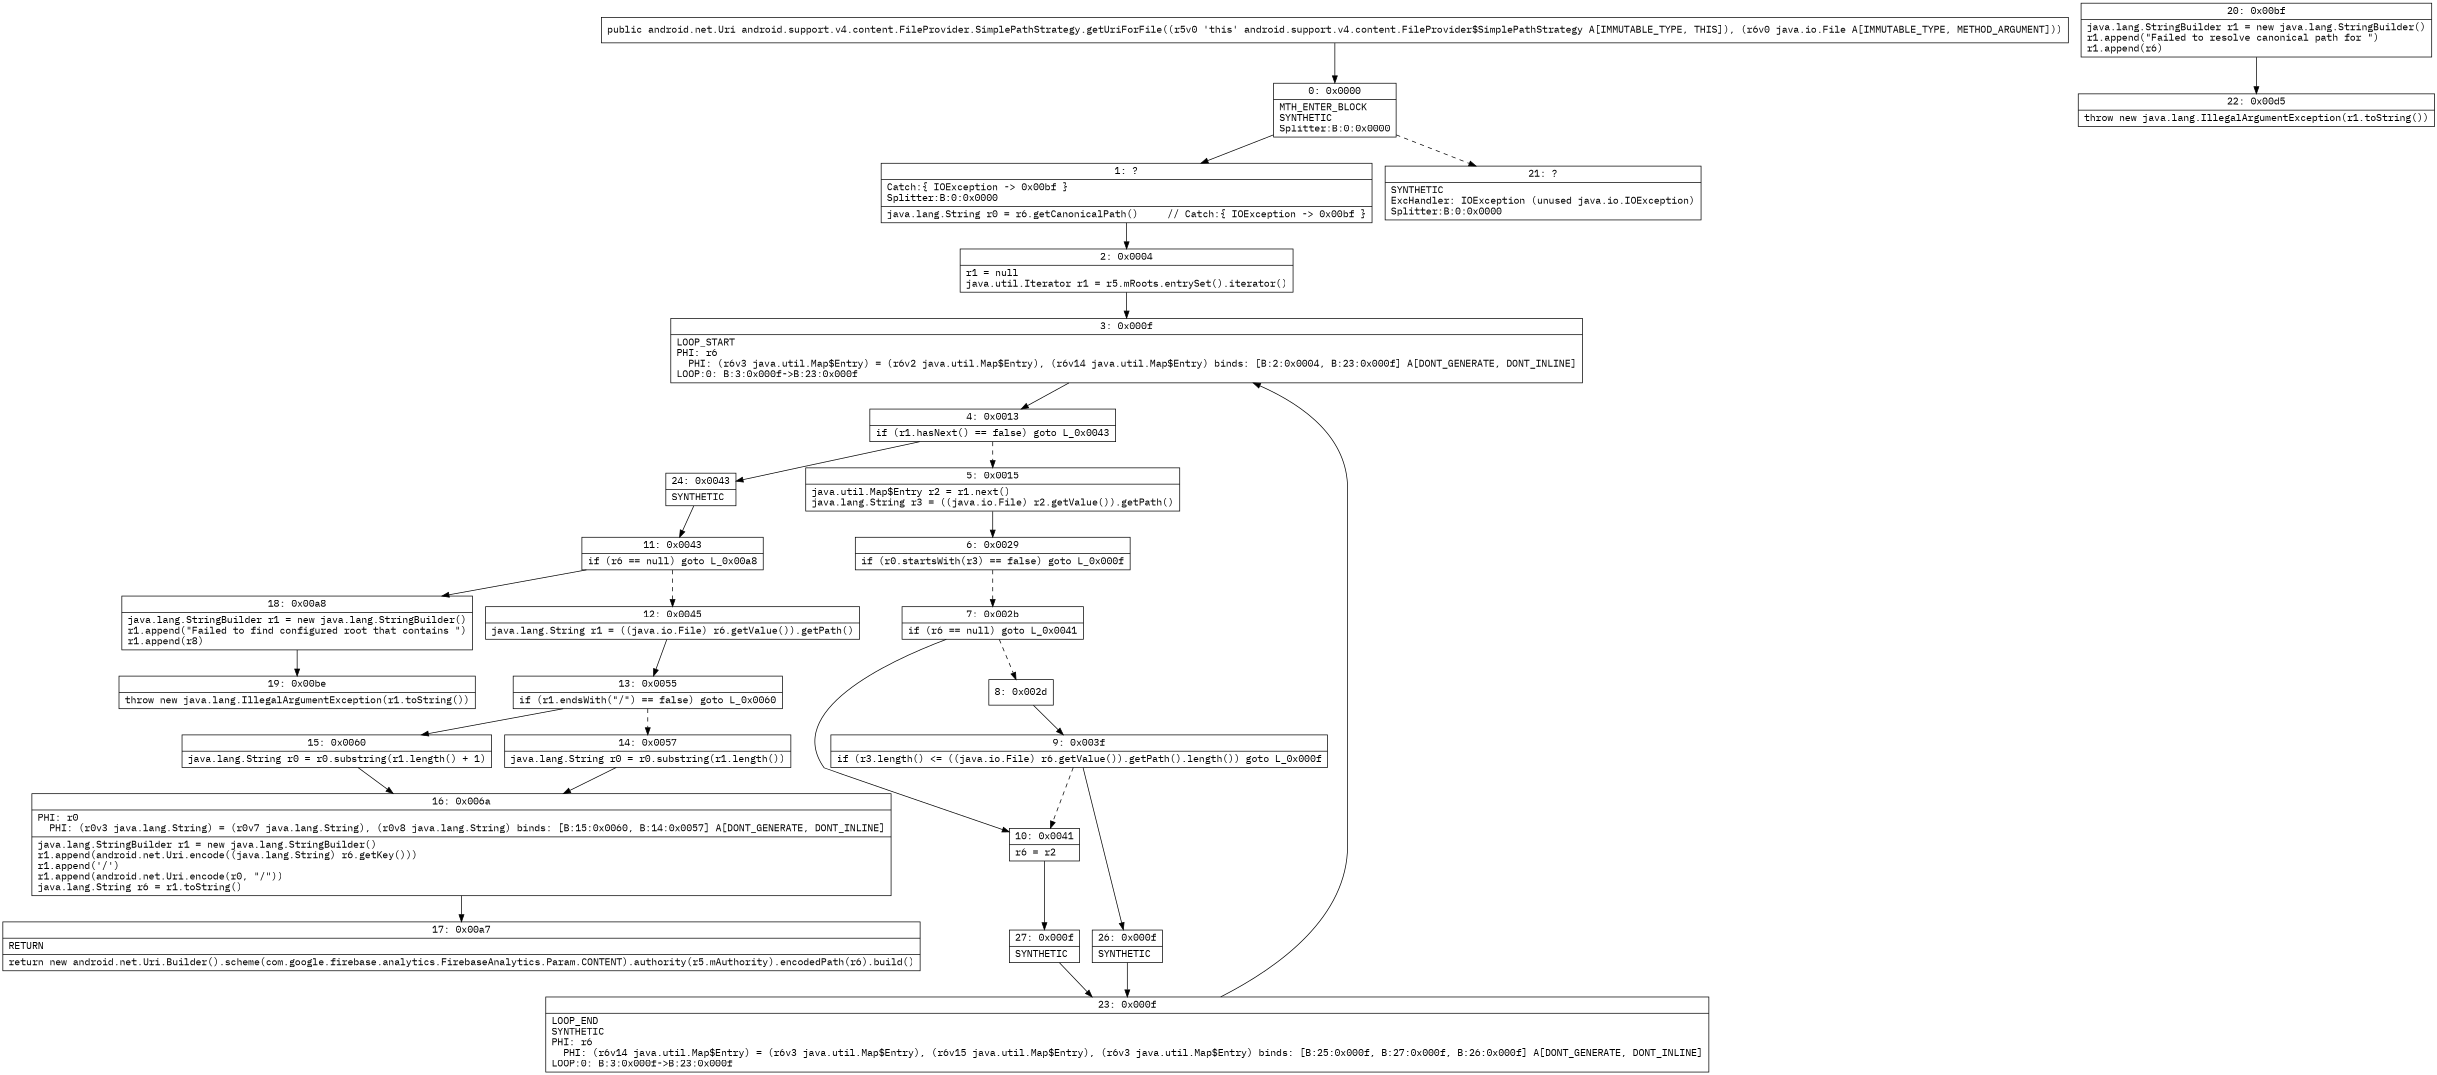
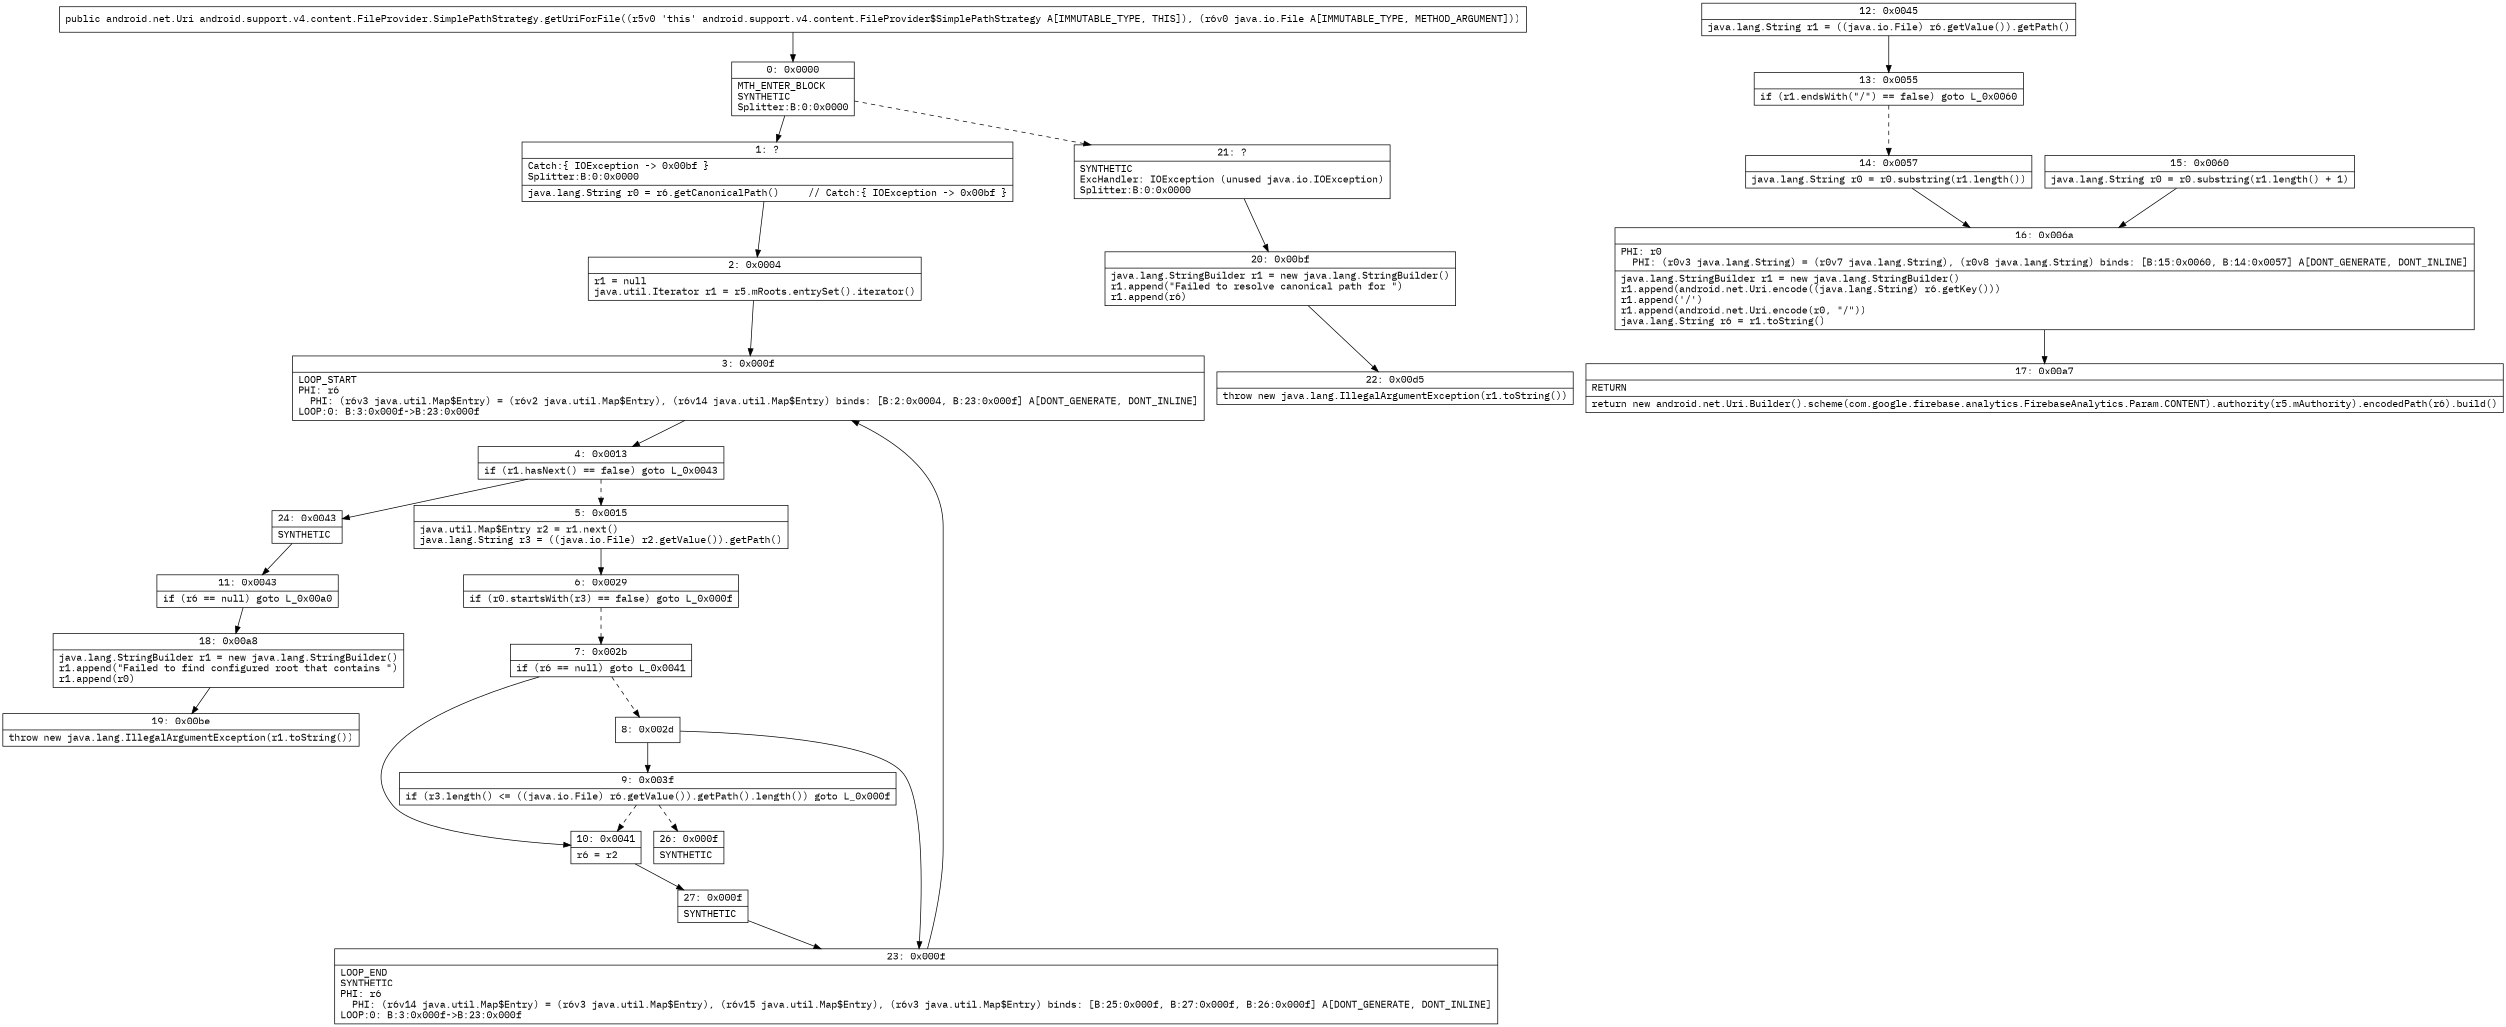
edge "21: ?" -> "20: 0x00bf": added
node "11: 0x0043": text "if (r6 == null) goto L_0x00a8" -> "if (r6 == null) goto L_0x00a0"
edge "11: 0x0043" -> "12: 0x0045": removed
node "18: 0x00a8": text "r1.append(r8)" -> "r1.append(r0)"
edge "13: 0x0055" -> "15: 0x0060": removed
edge "9: 0x003f" -> "26: 0x000f": style solid -> dashed
edge "26: 0x000f" -> "23: 0x000f": now "8: 0x002d" -> "23: 0x000f"
